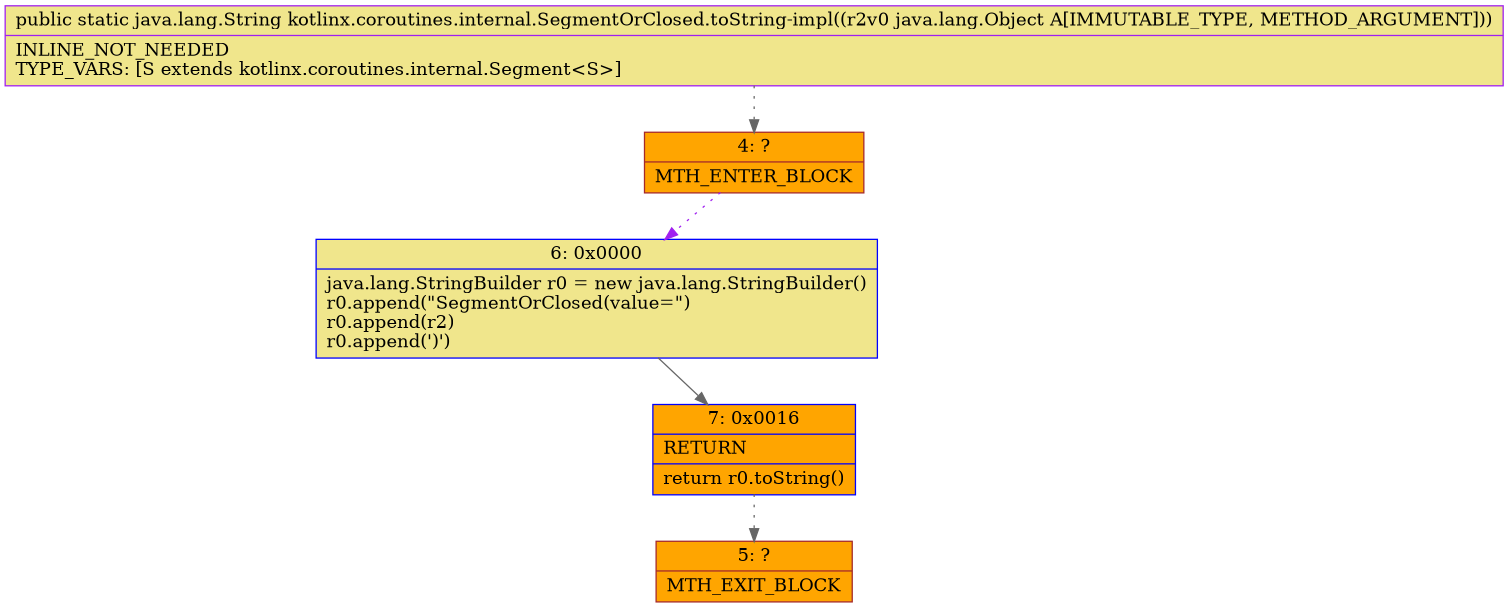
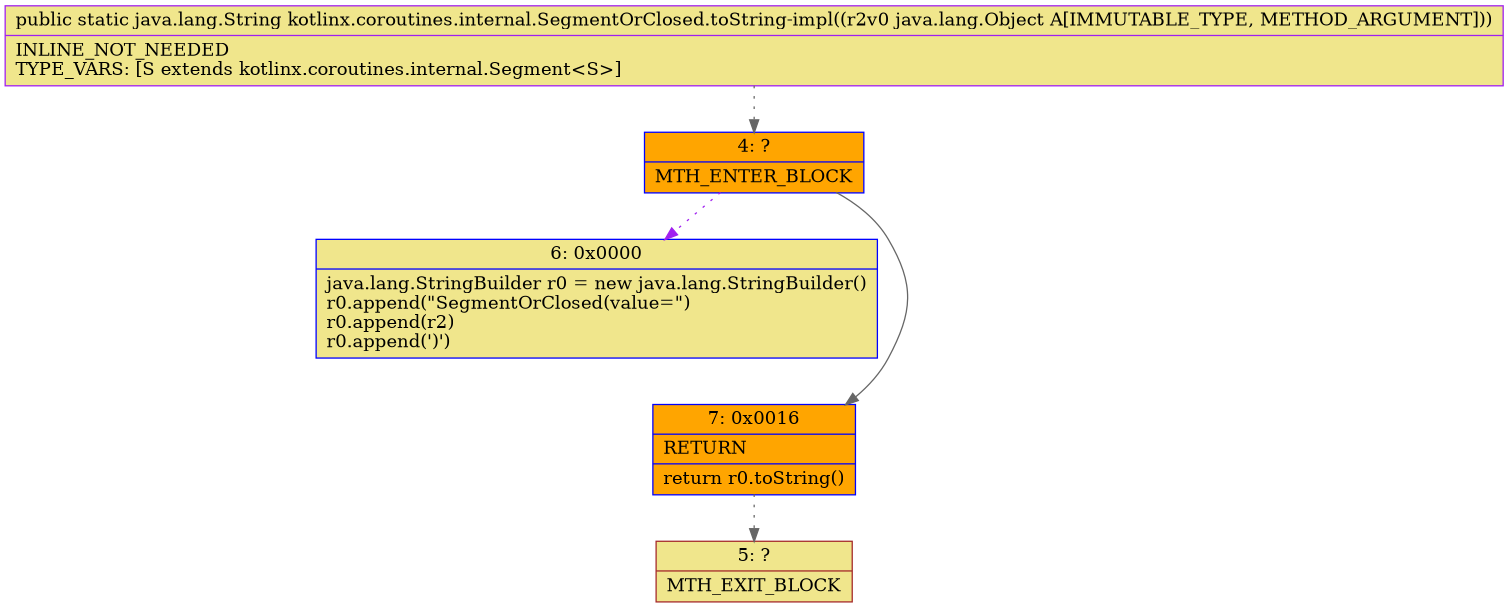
node "4: ?": color brown -> blue
edge "6: 0x0000" -> "7: 0x0016": now "4: ?" -> "7: 0x0016"
node "5: ?": fillcolor orange -> khaki
